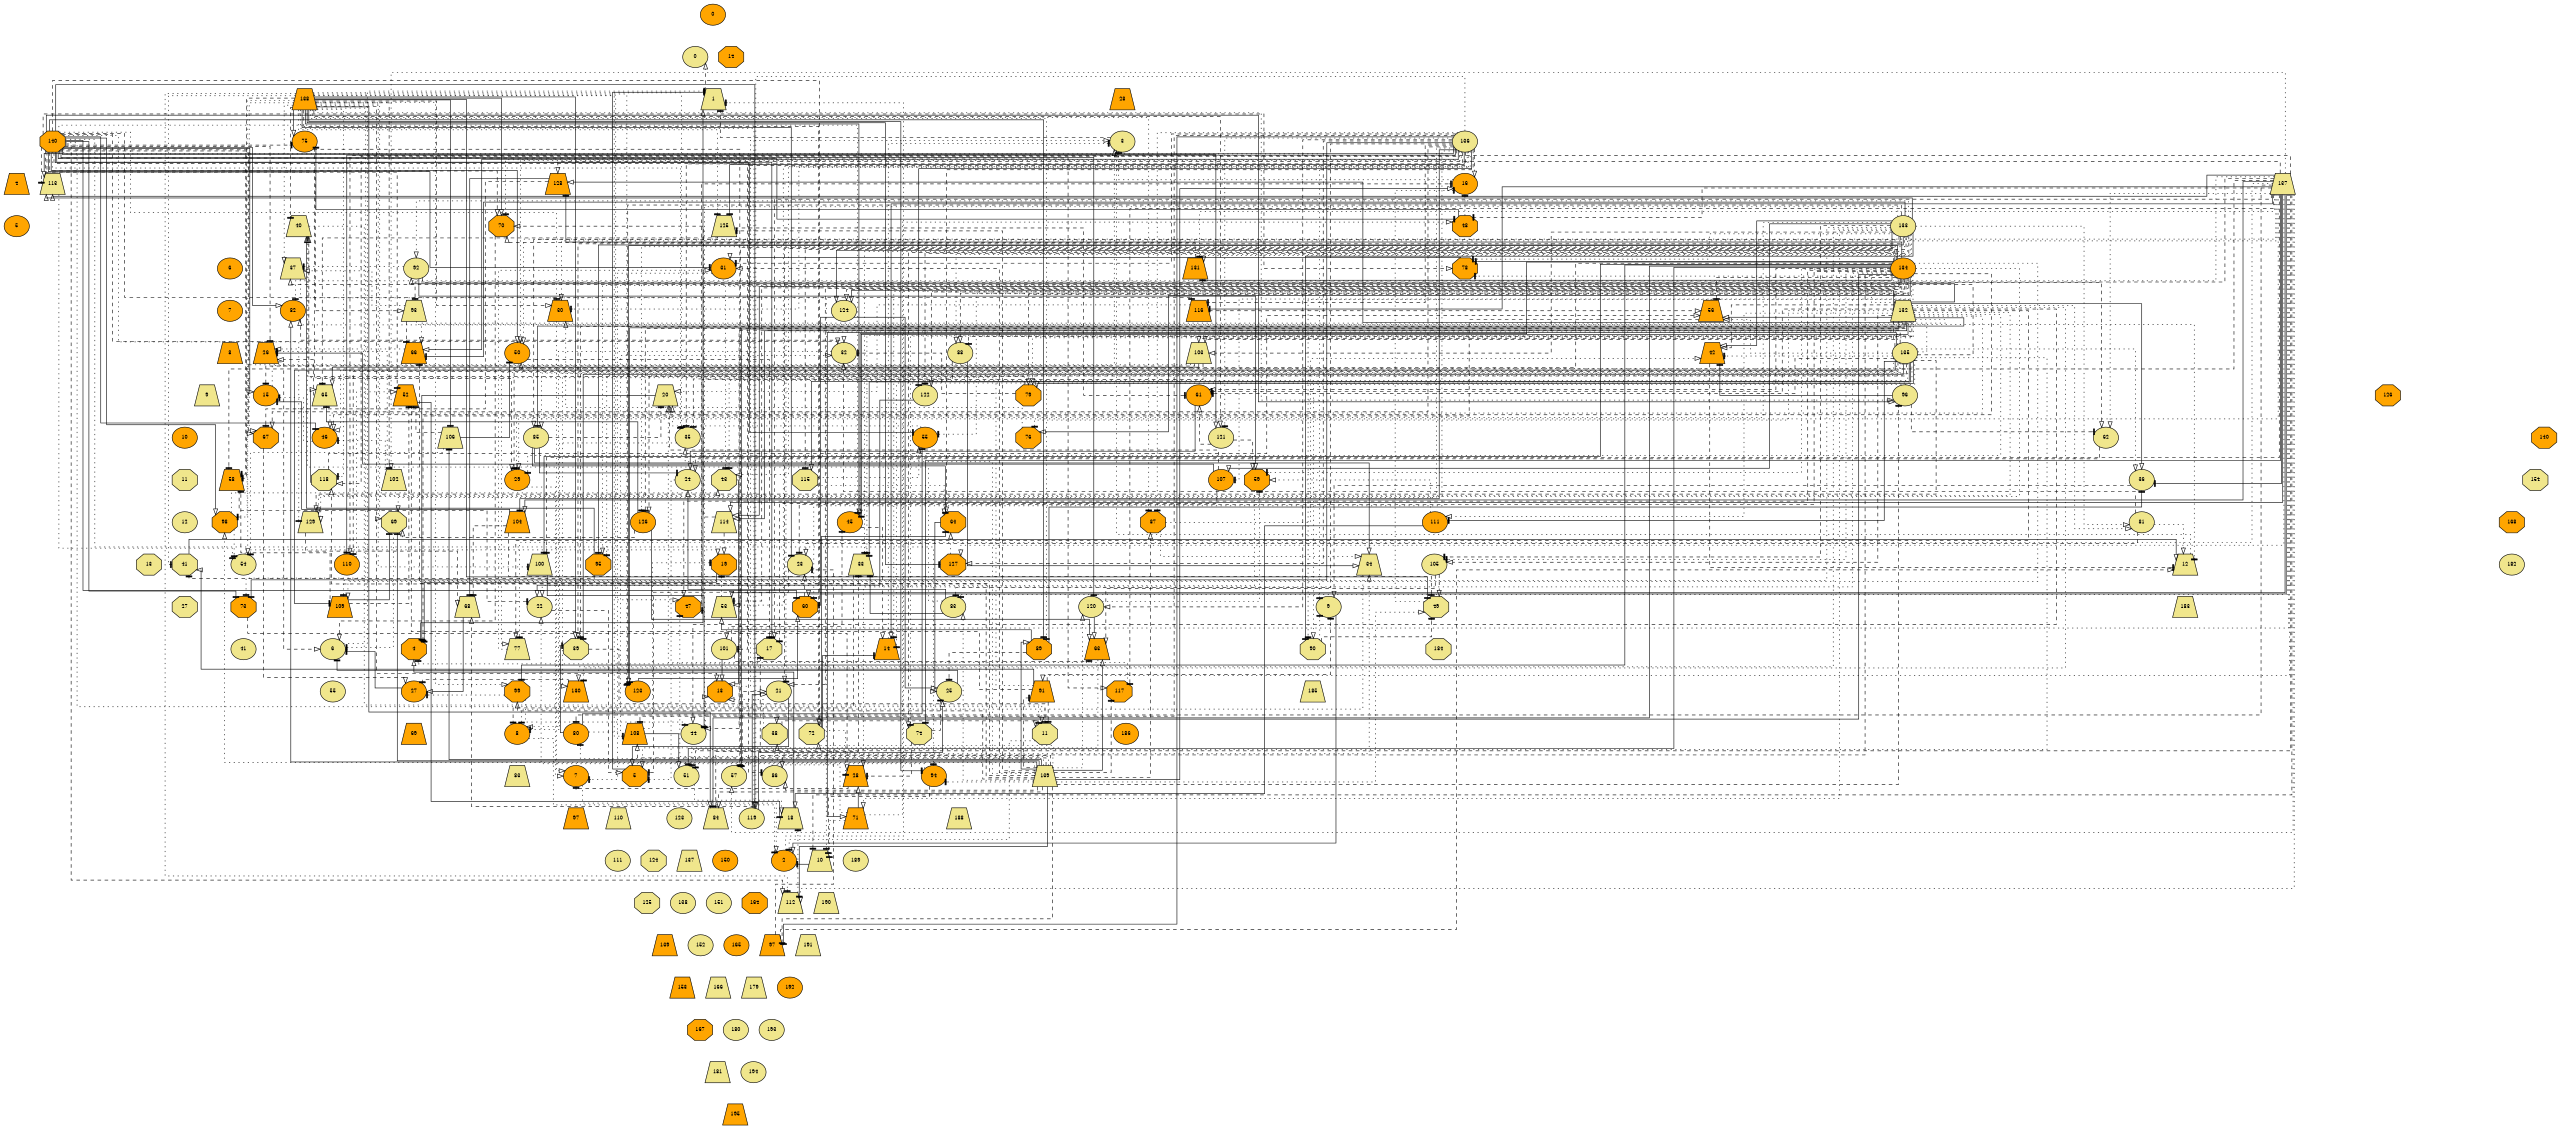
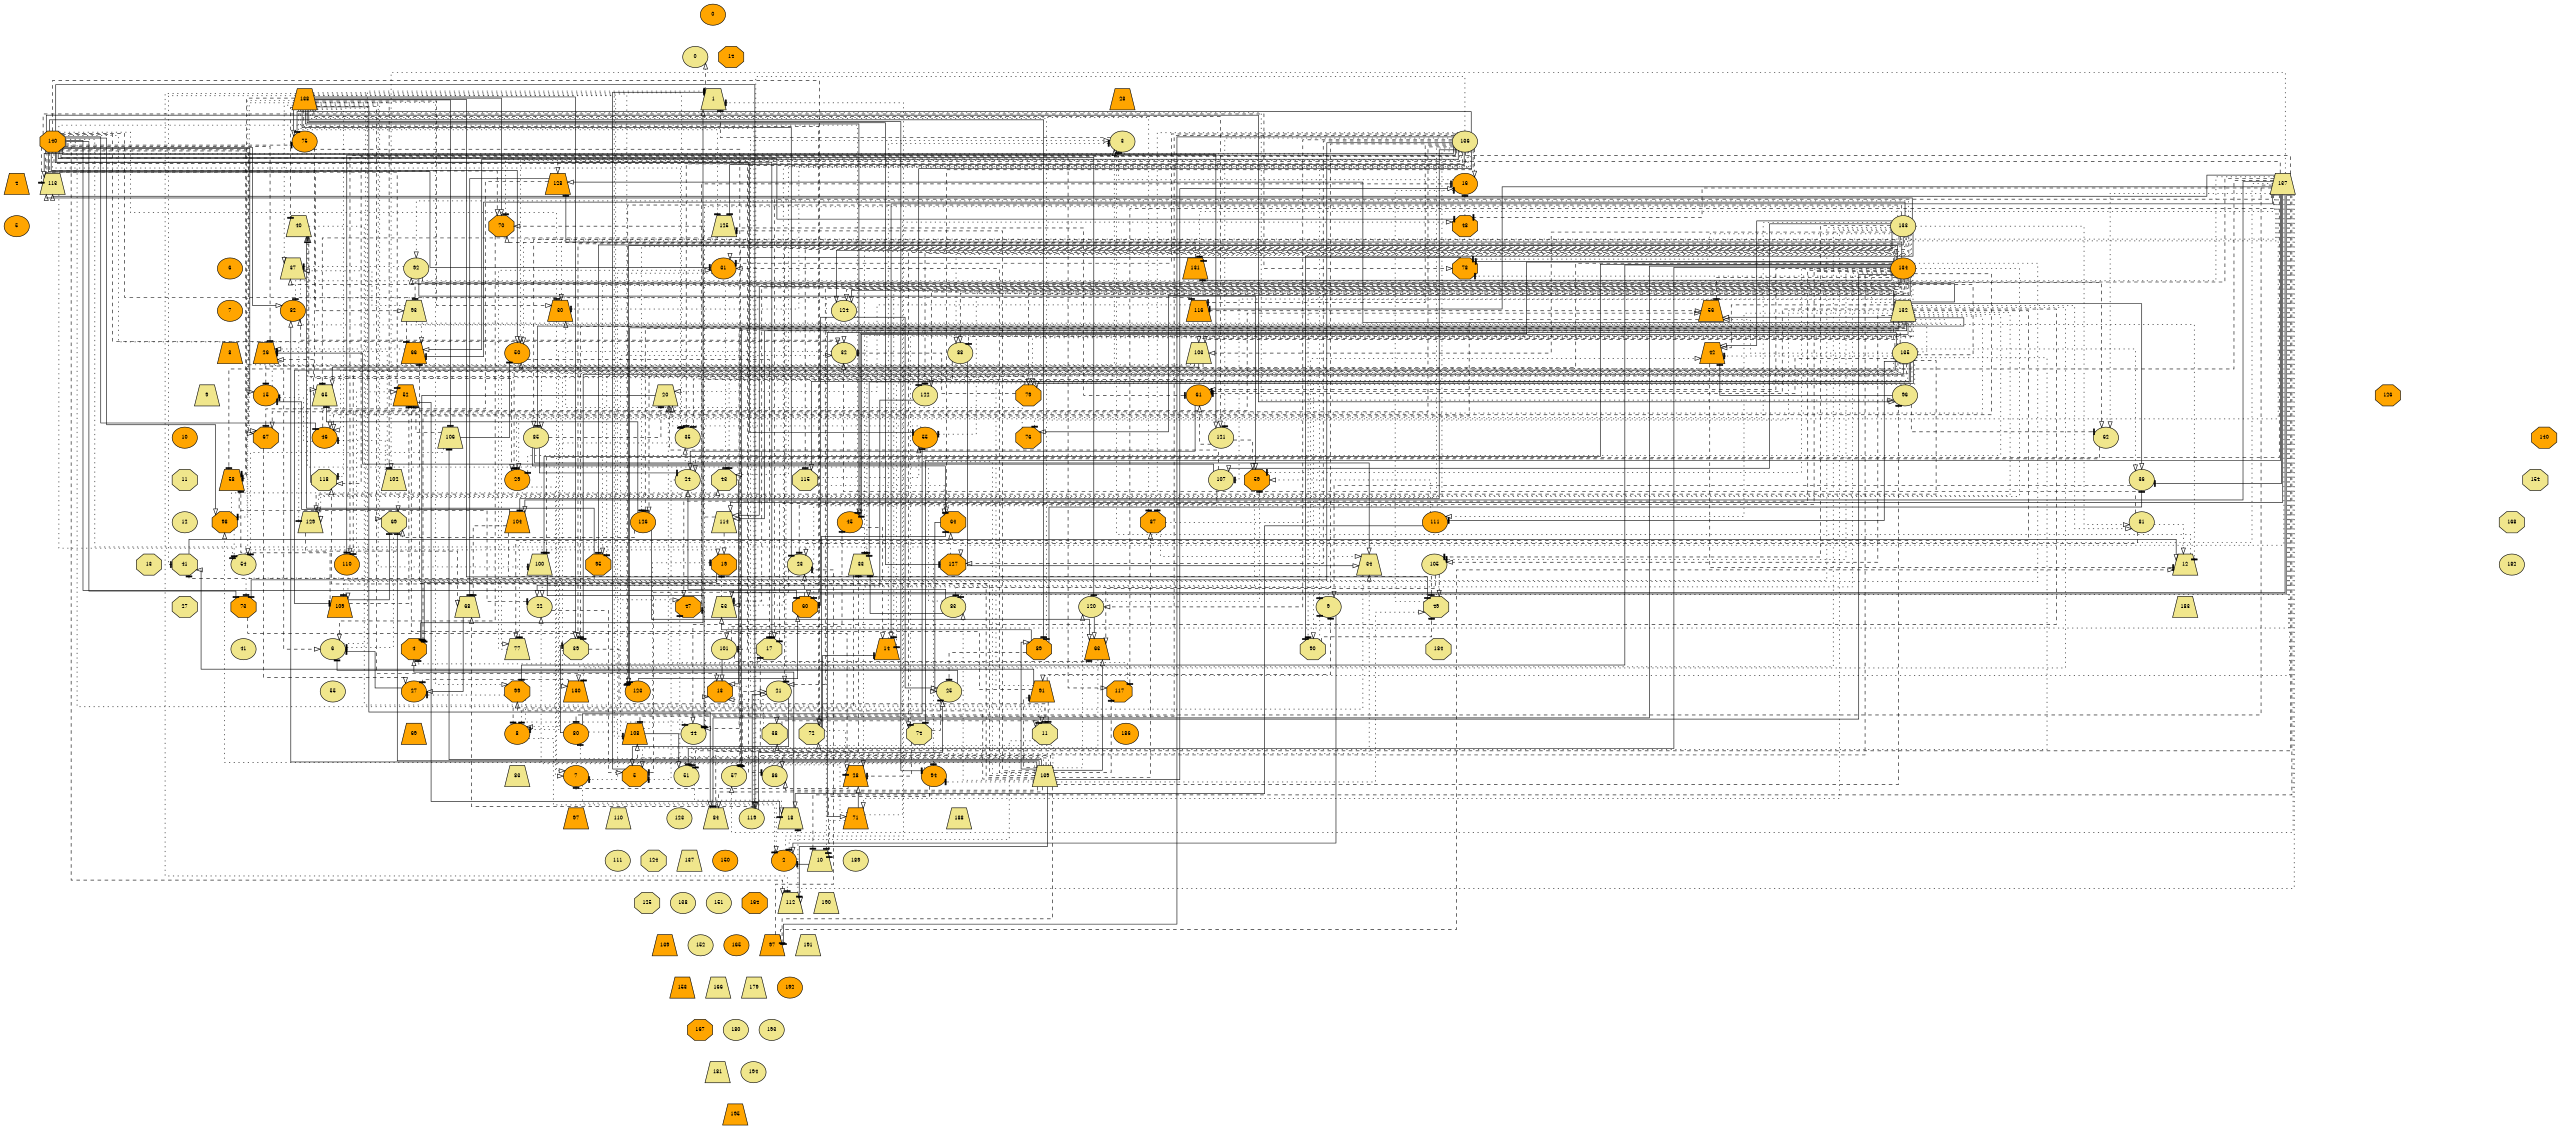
edge "48" -> "75": now "136" -> "75"
edge "133" -> "131": arrowhead onormal -> tee
edge "118" -> "56": now "46" -> "56"
node "107": fillcolor orange -> khaki
node "168": fillcolor orange -> khaki
node "185": removed
